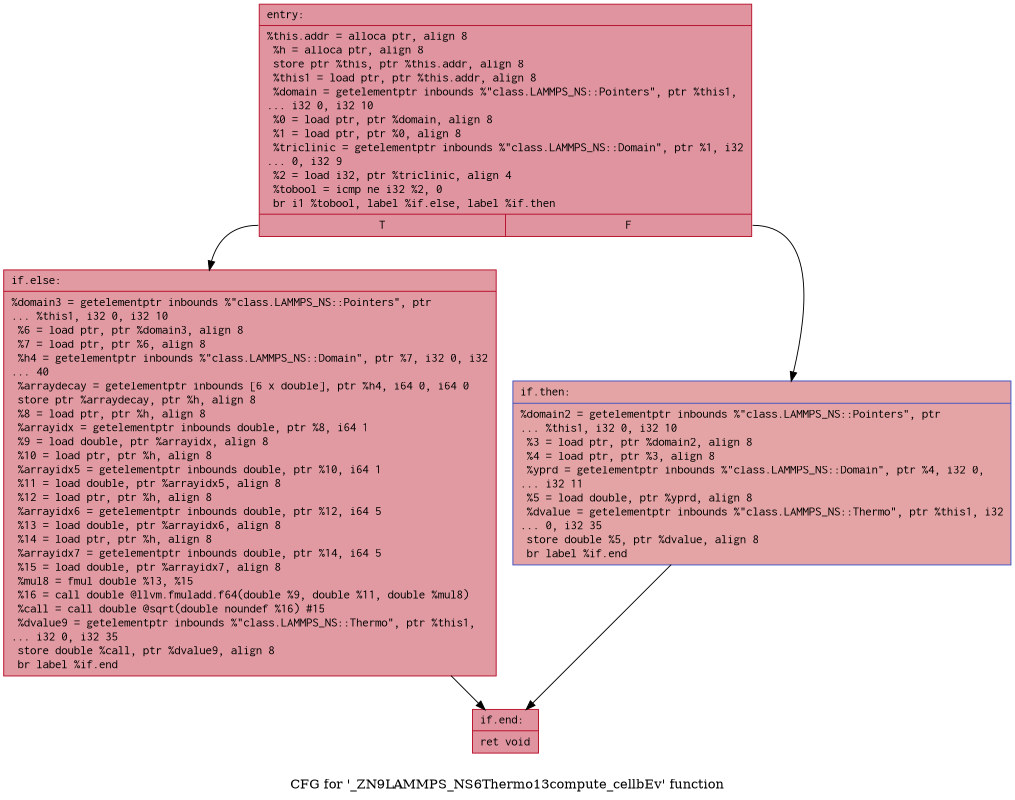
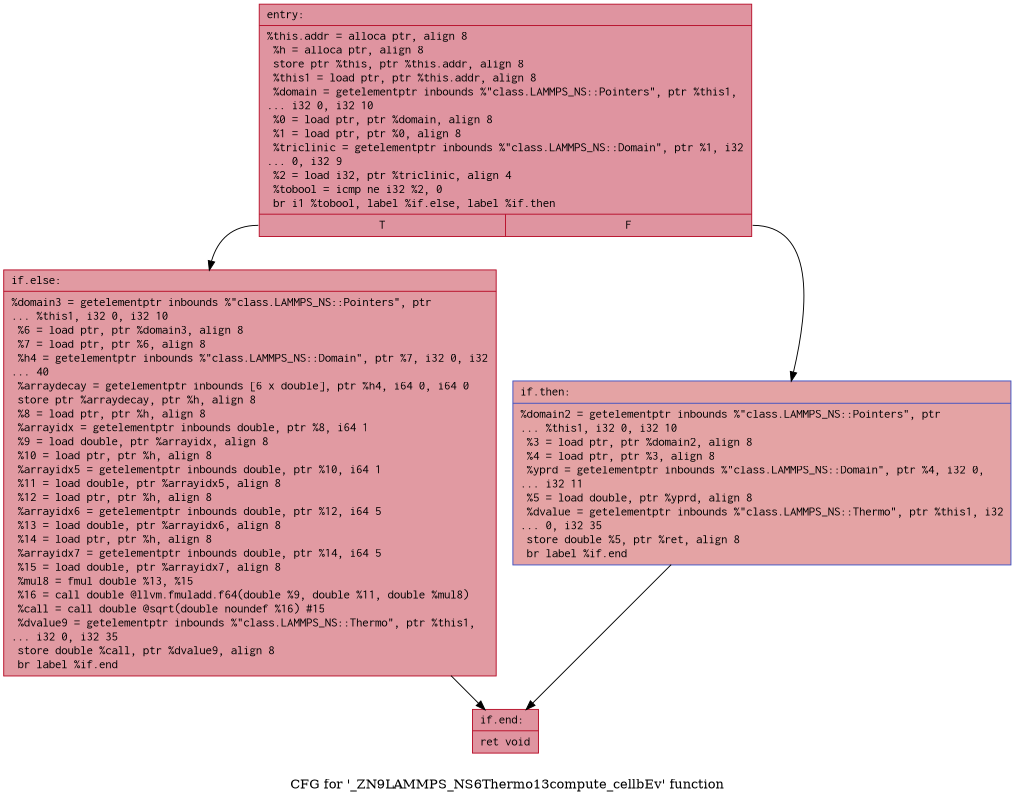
node "if.then:": text "store double %5, ptr %dvalue, align 8" -> "store double %5, ptr %ret, align 8"
